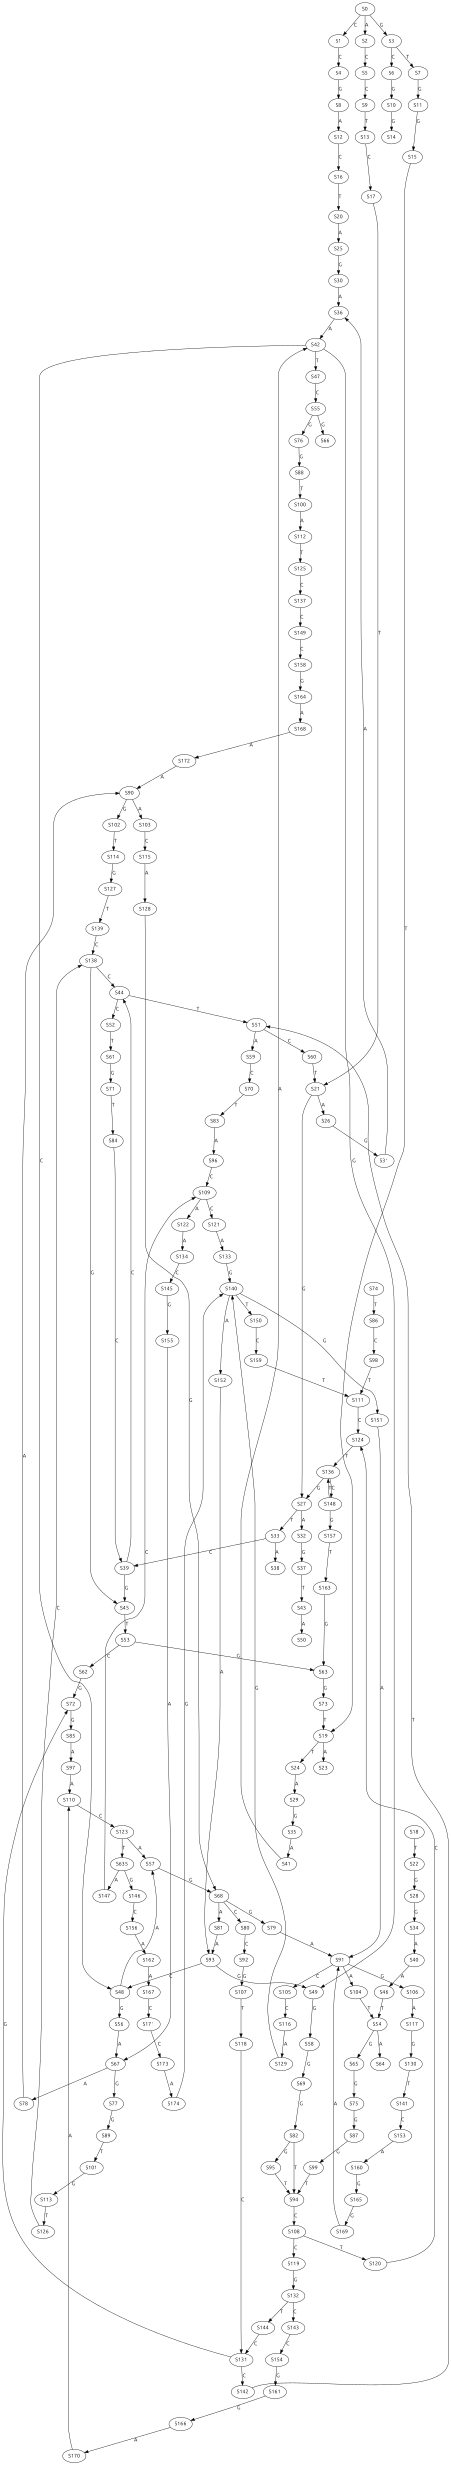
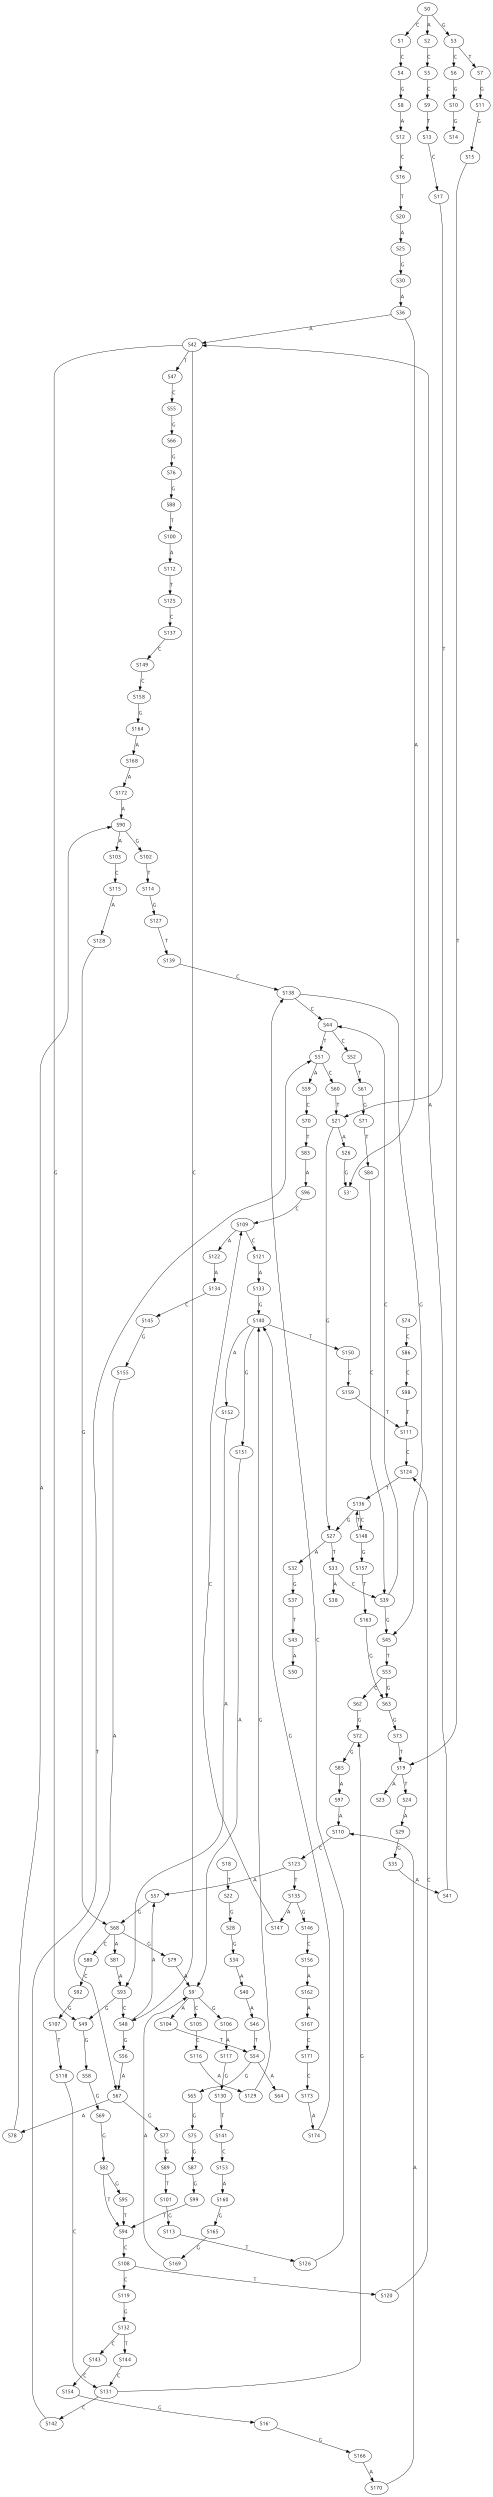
edge "S55" -> "S76": now "S66" -> "S76"
edge "S31" -> "S36": reversed
edge "S74" -> "S86": label "T" -> "C"
node "S635": label "S635" -> "S135"
